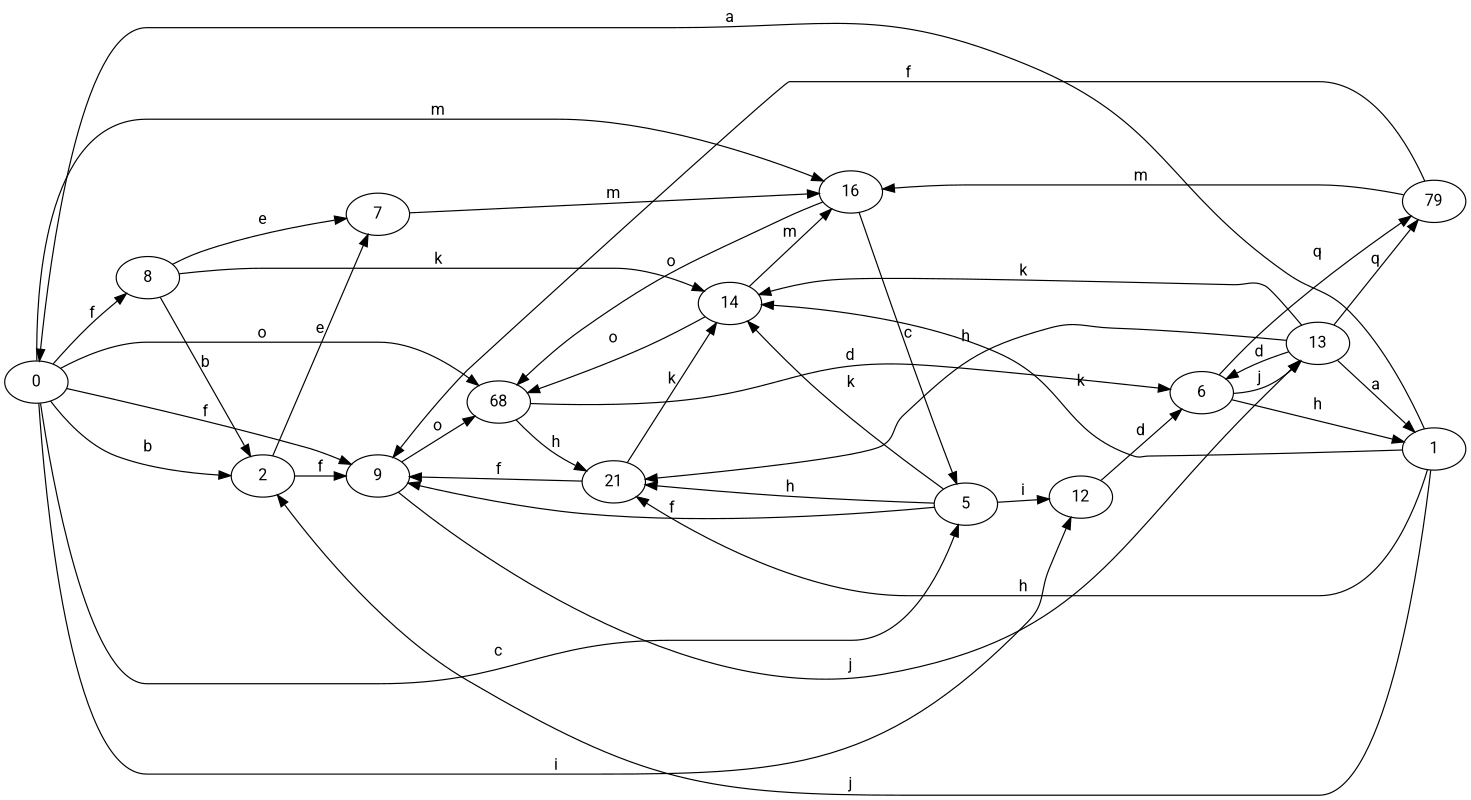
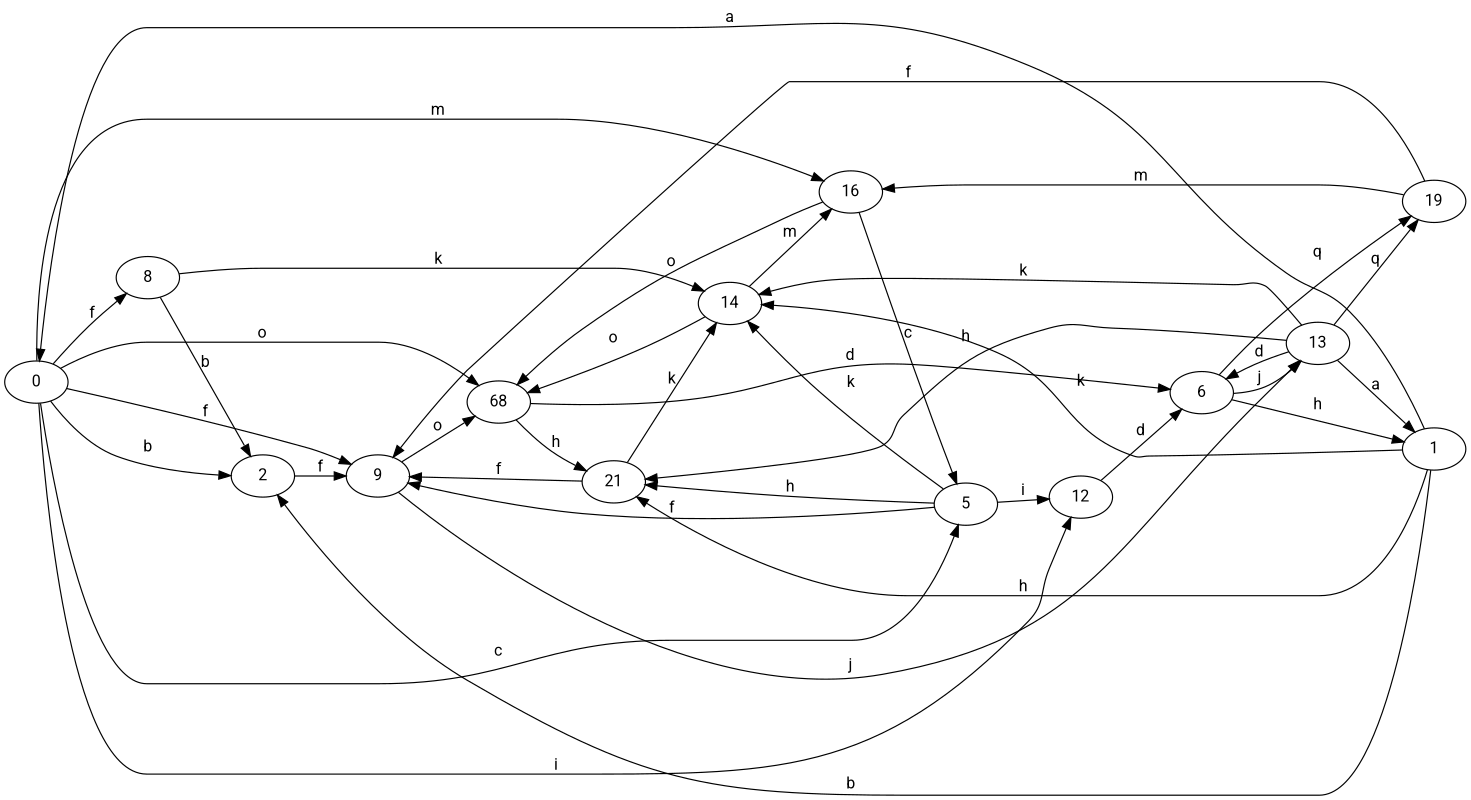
node "79": label "79" -> "19"
node "7": removed
edge "1" -> "2": label "j" -> "b"
